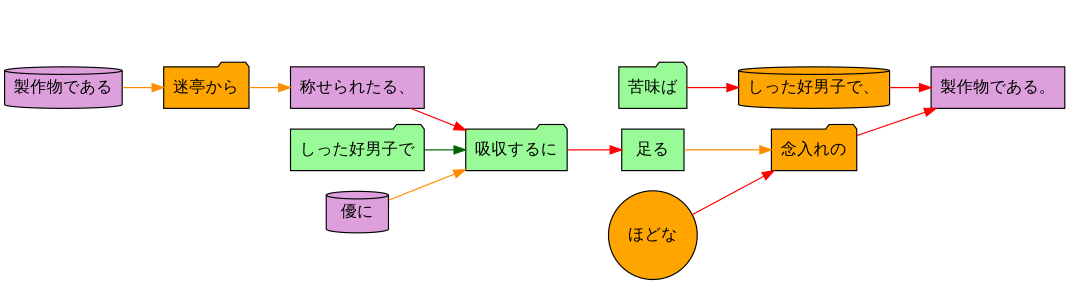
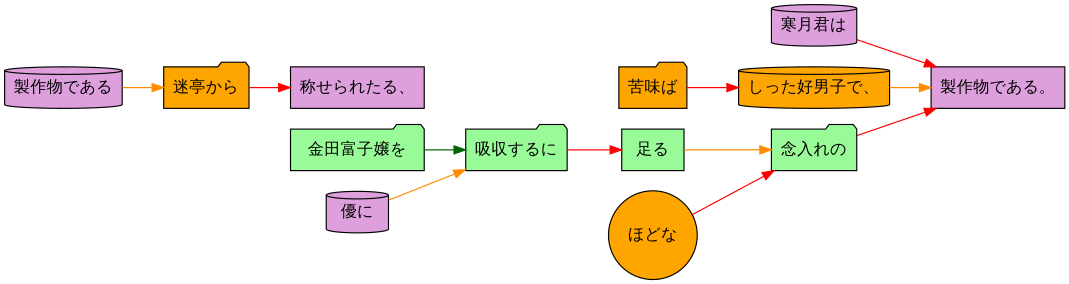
node "寒月君は": added
edge "迷亭から" -> "称せられたる、": color darkorange -> red
node "苦味ば": fillcolor palegreen -> orange
edge "しった好男子で、" -> "製作物である。": color red -> darkorange
edge "称せられたる、" -> "吸収するに": removed
node "しった好男子で": label "しった好男子で" -> "金田富子嬢を"
node "念入れの": fillcolor orange -> palegreen
